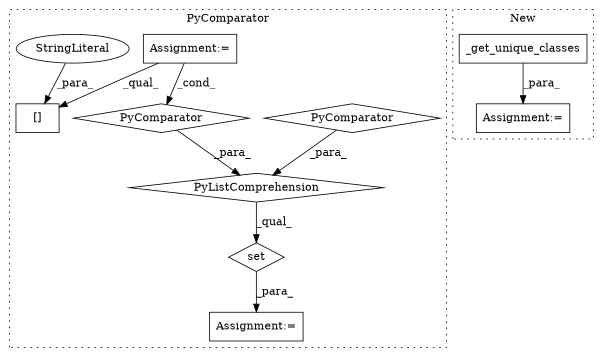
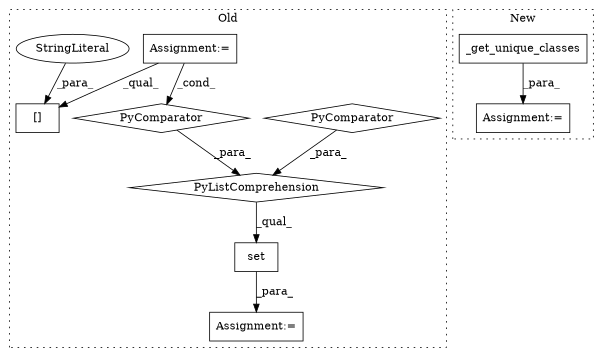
cluster "PyComparator": label "PyComparator" -> "Old"
node "set": shape diamond -> box
